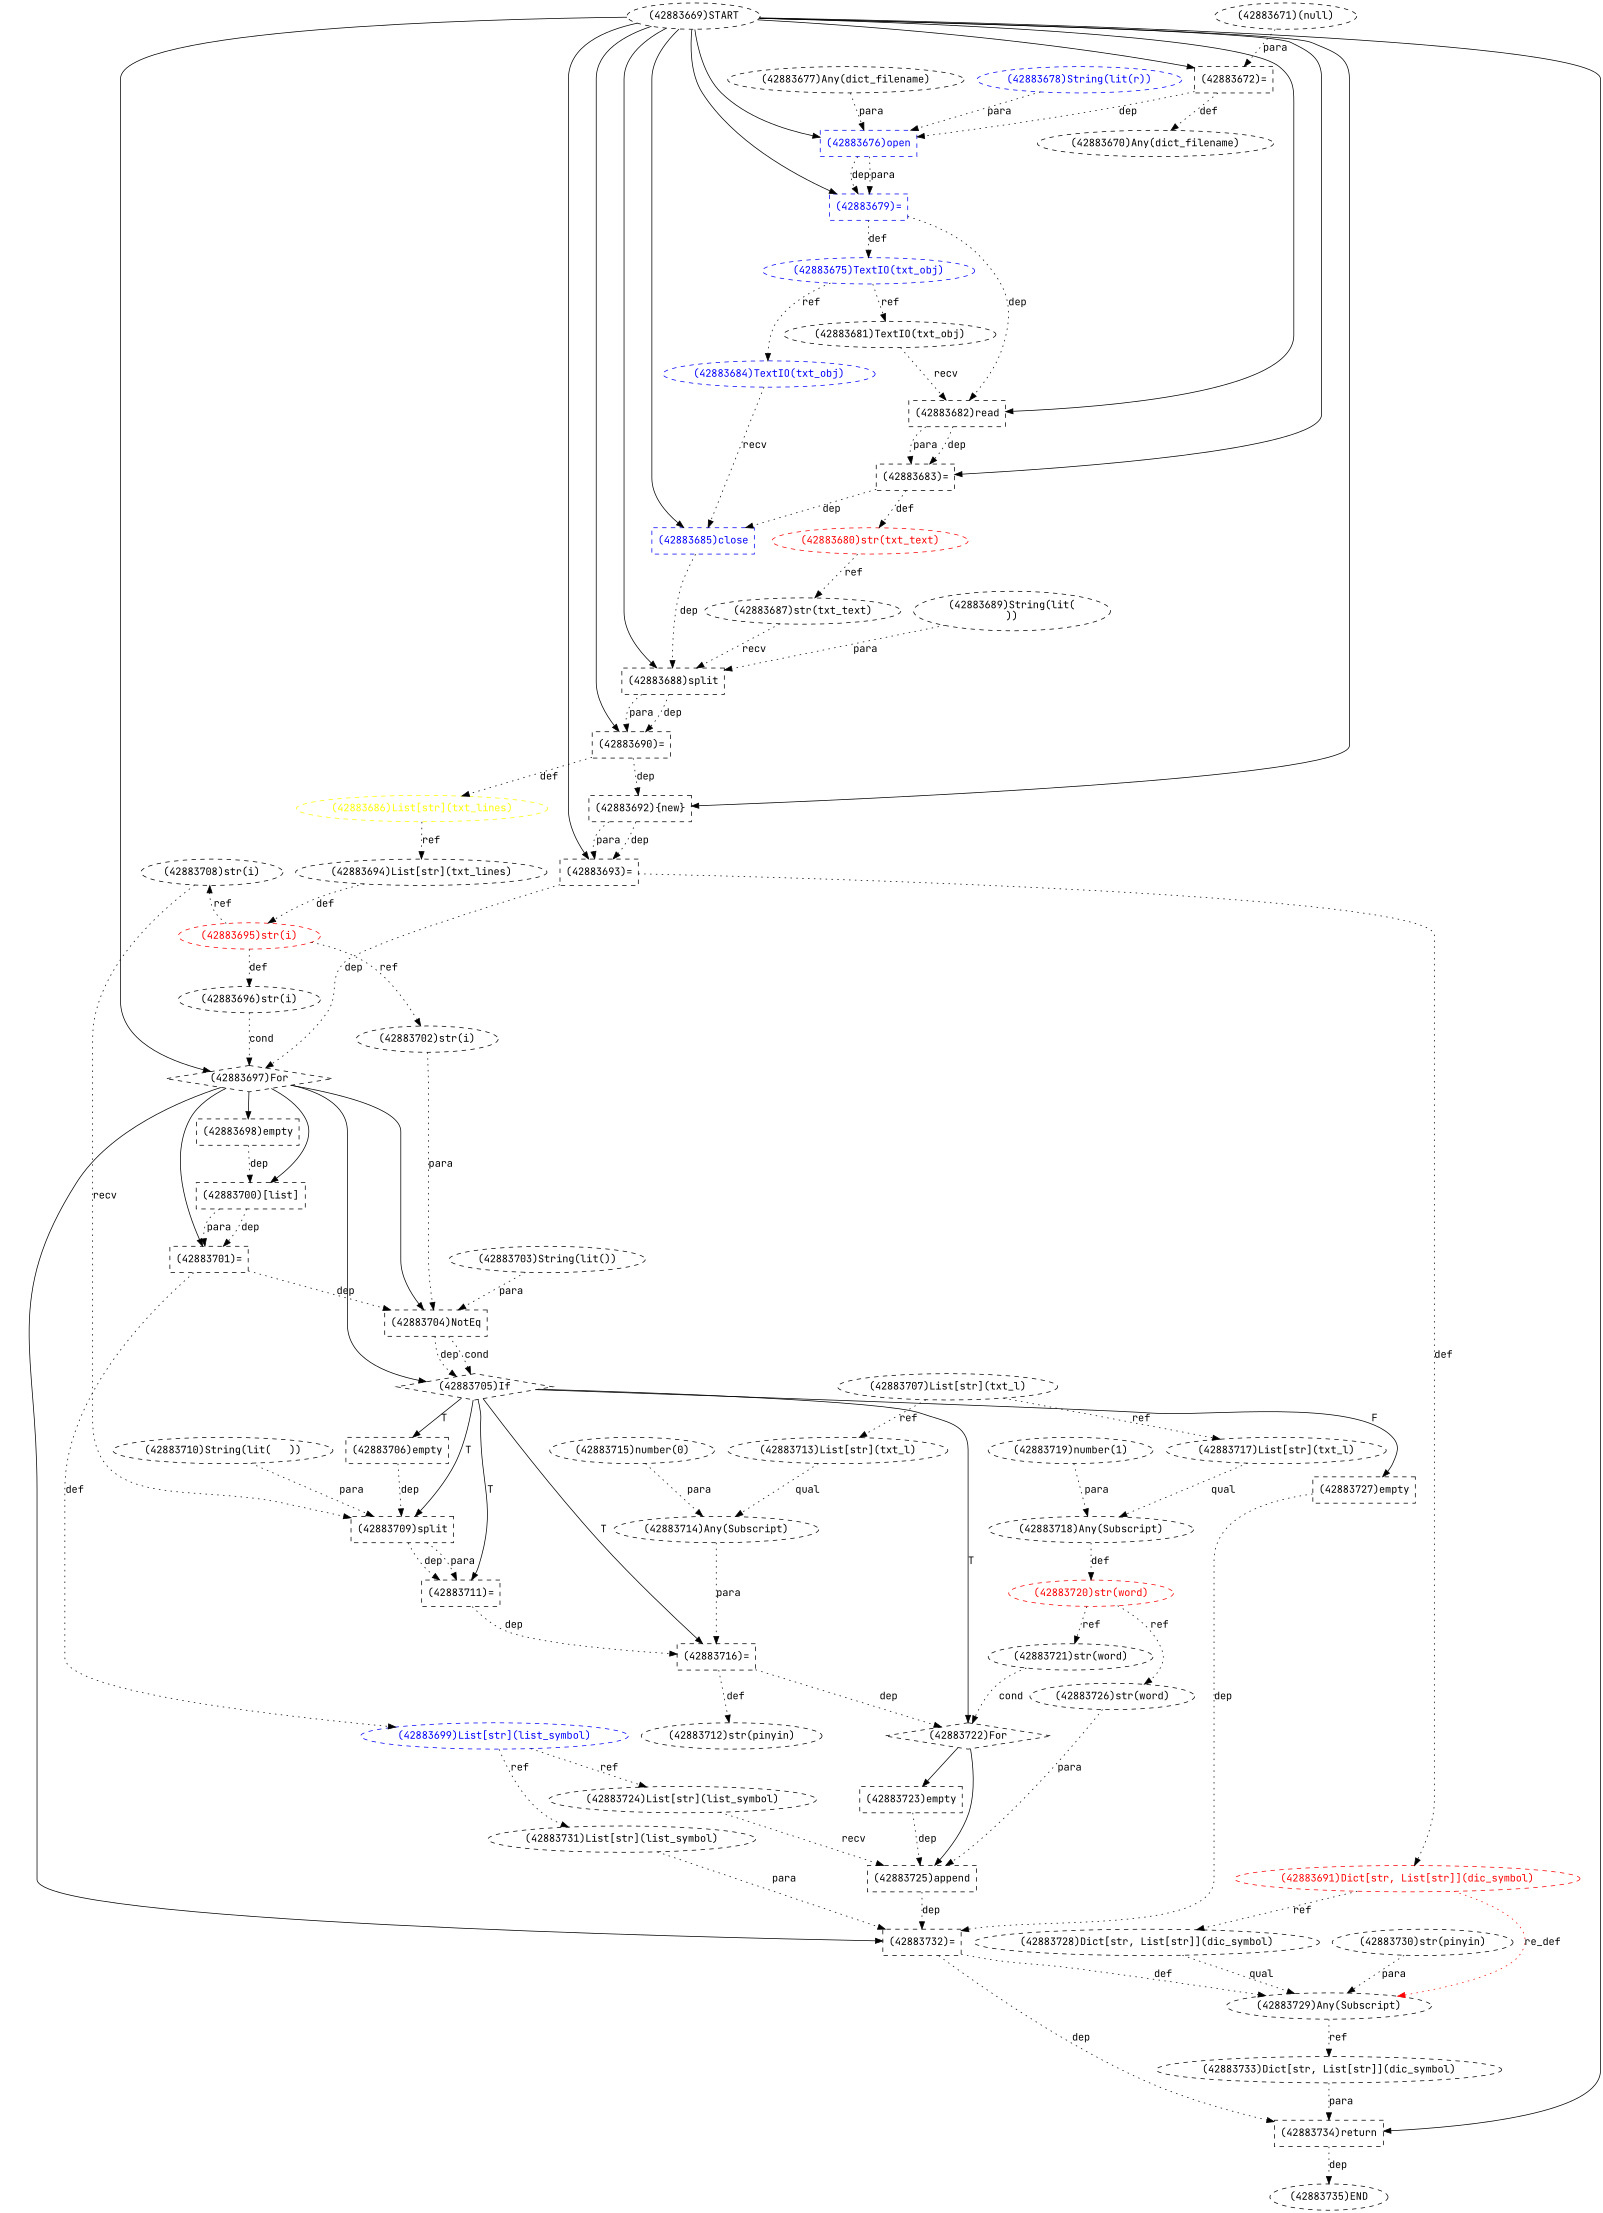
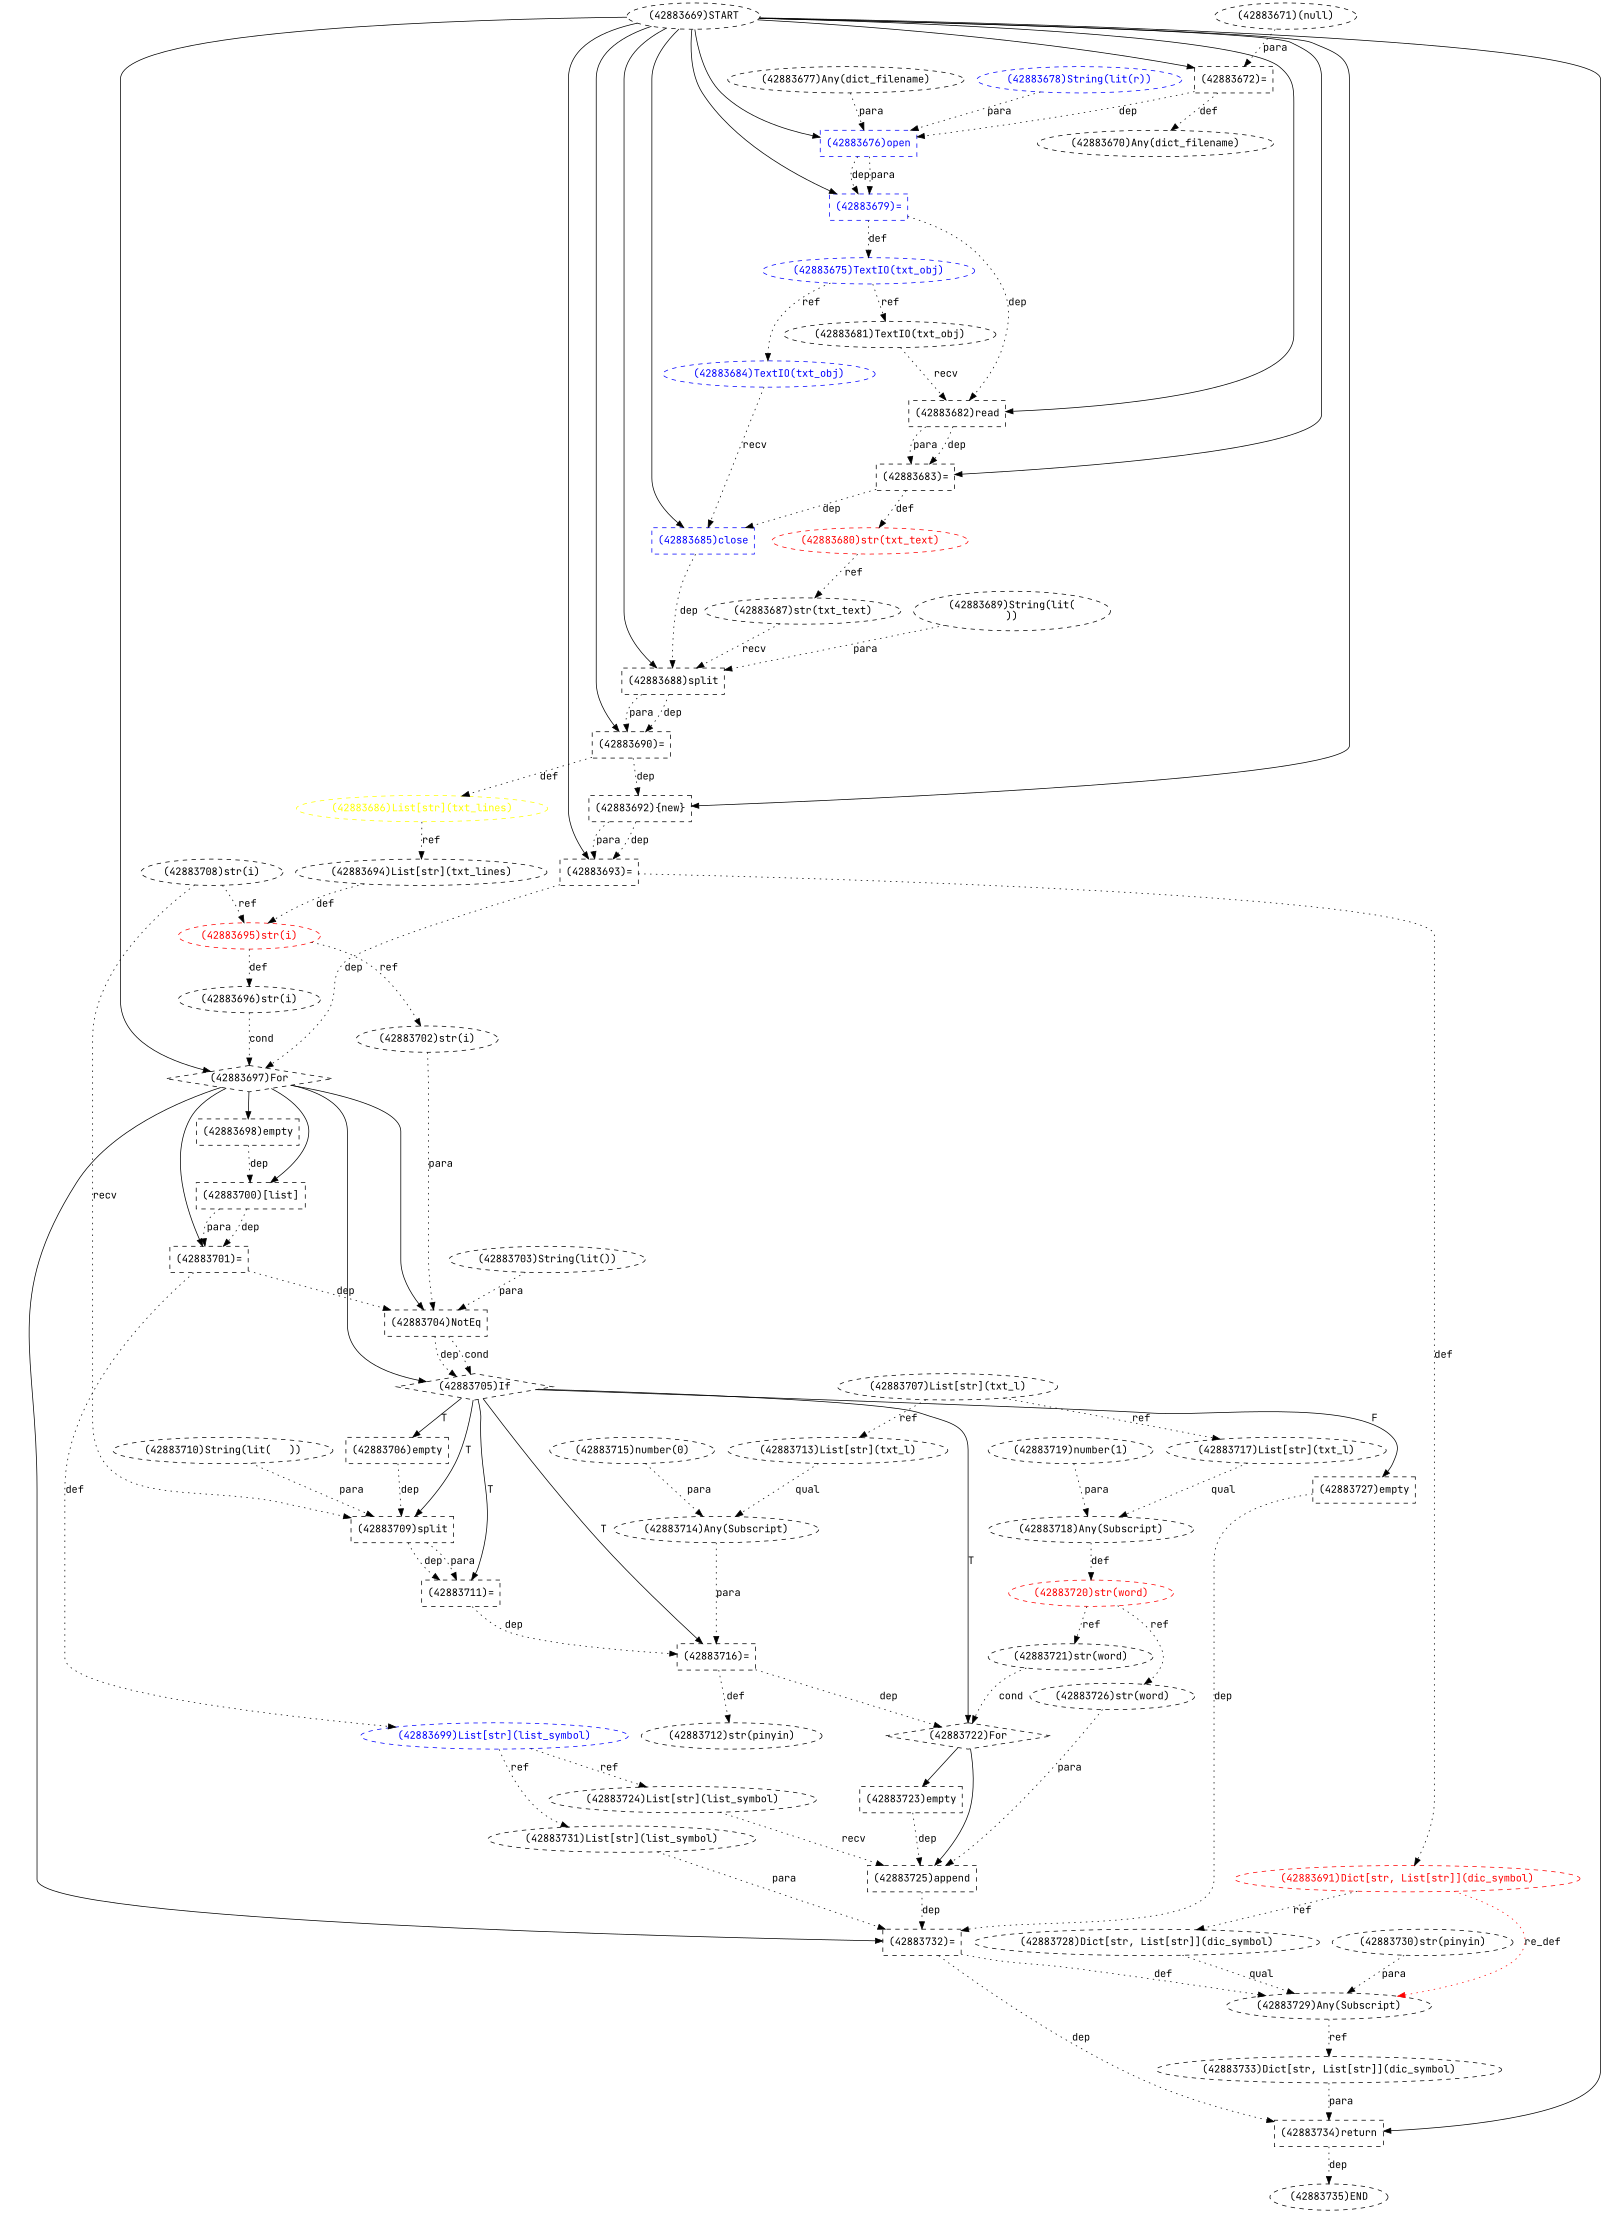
edge "(42883695)str(i)" -> "(42883708)str(i)": reversed
